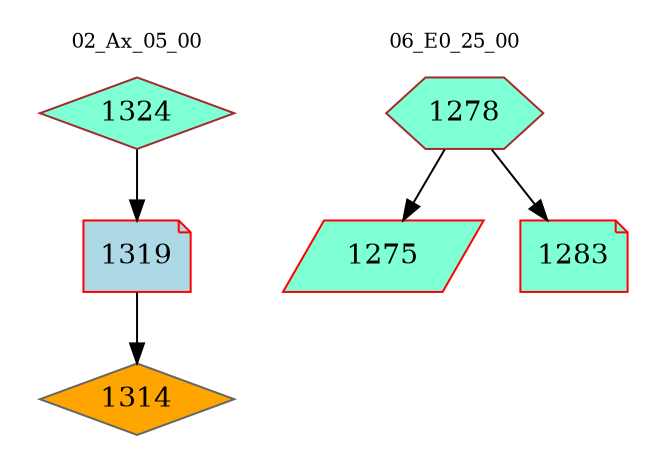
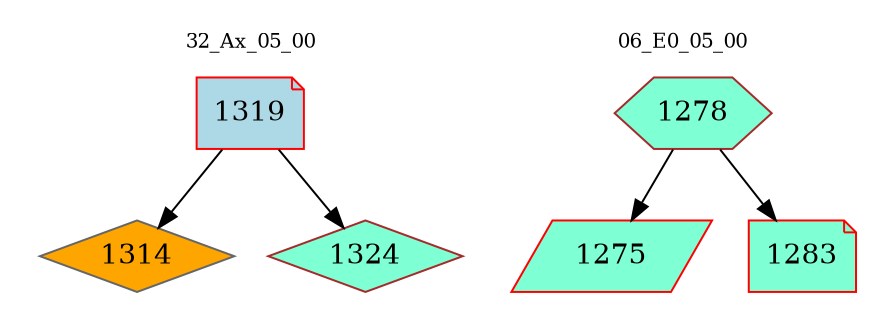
cluster "02_Ax_05_00": label "02_Ax_05_00" -> "32_Ax_05_00"
cluster "06_E0_25_00": label "06_E0_25_00" -> "06_E0_05_00"
edge "1324" -> "1319": reversed
